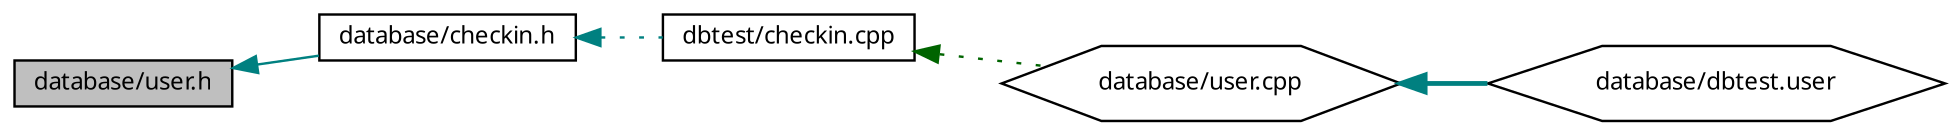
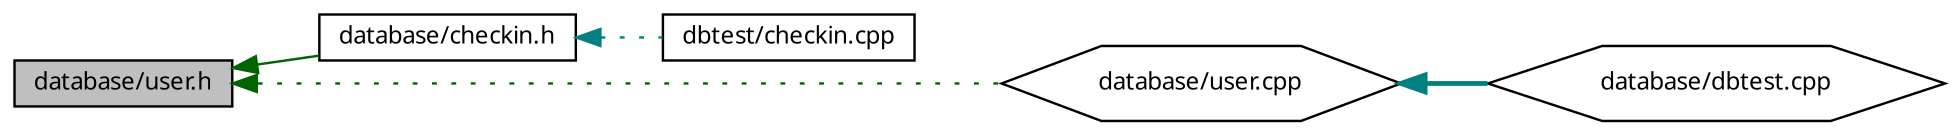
edge "database/checkin.h" -> "database/user.h": color teal -> darkgreen
edge "database/user.cpp" -> "dbtest/checkin.cpp": now "database/user.cpp" -> "database/user.h"
node "database/dbtest.user": label "database/dbtest.user" -> "database/dbtest.cpp"
